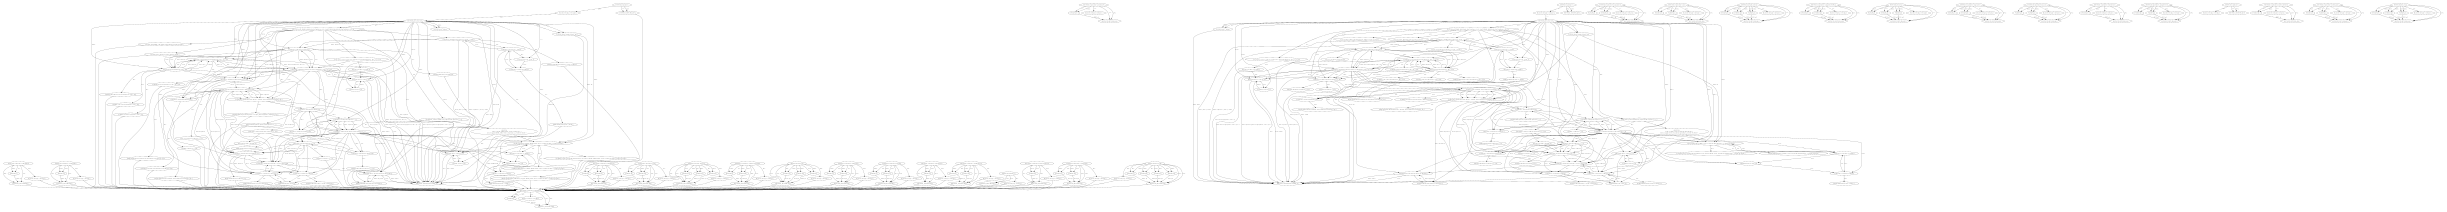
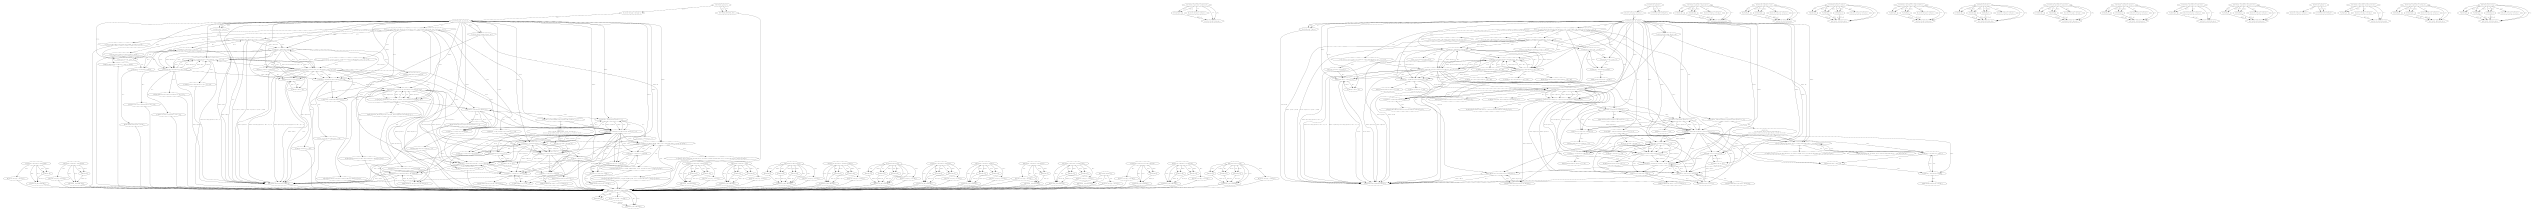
node "(PARAM,p4)": removed
